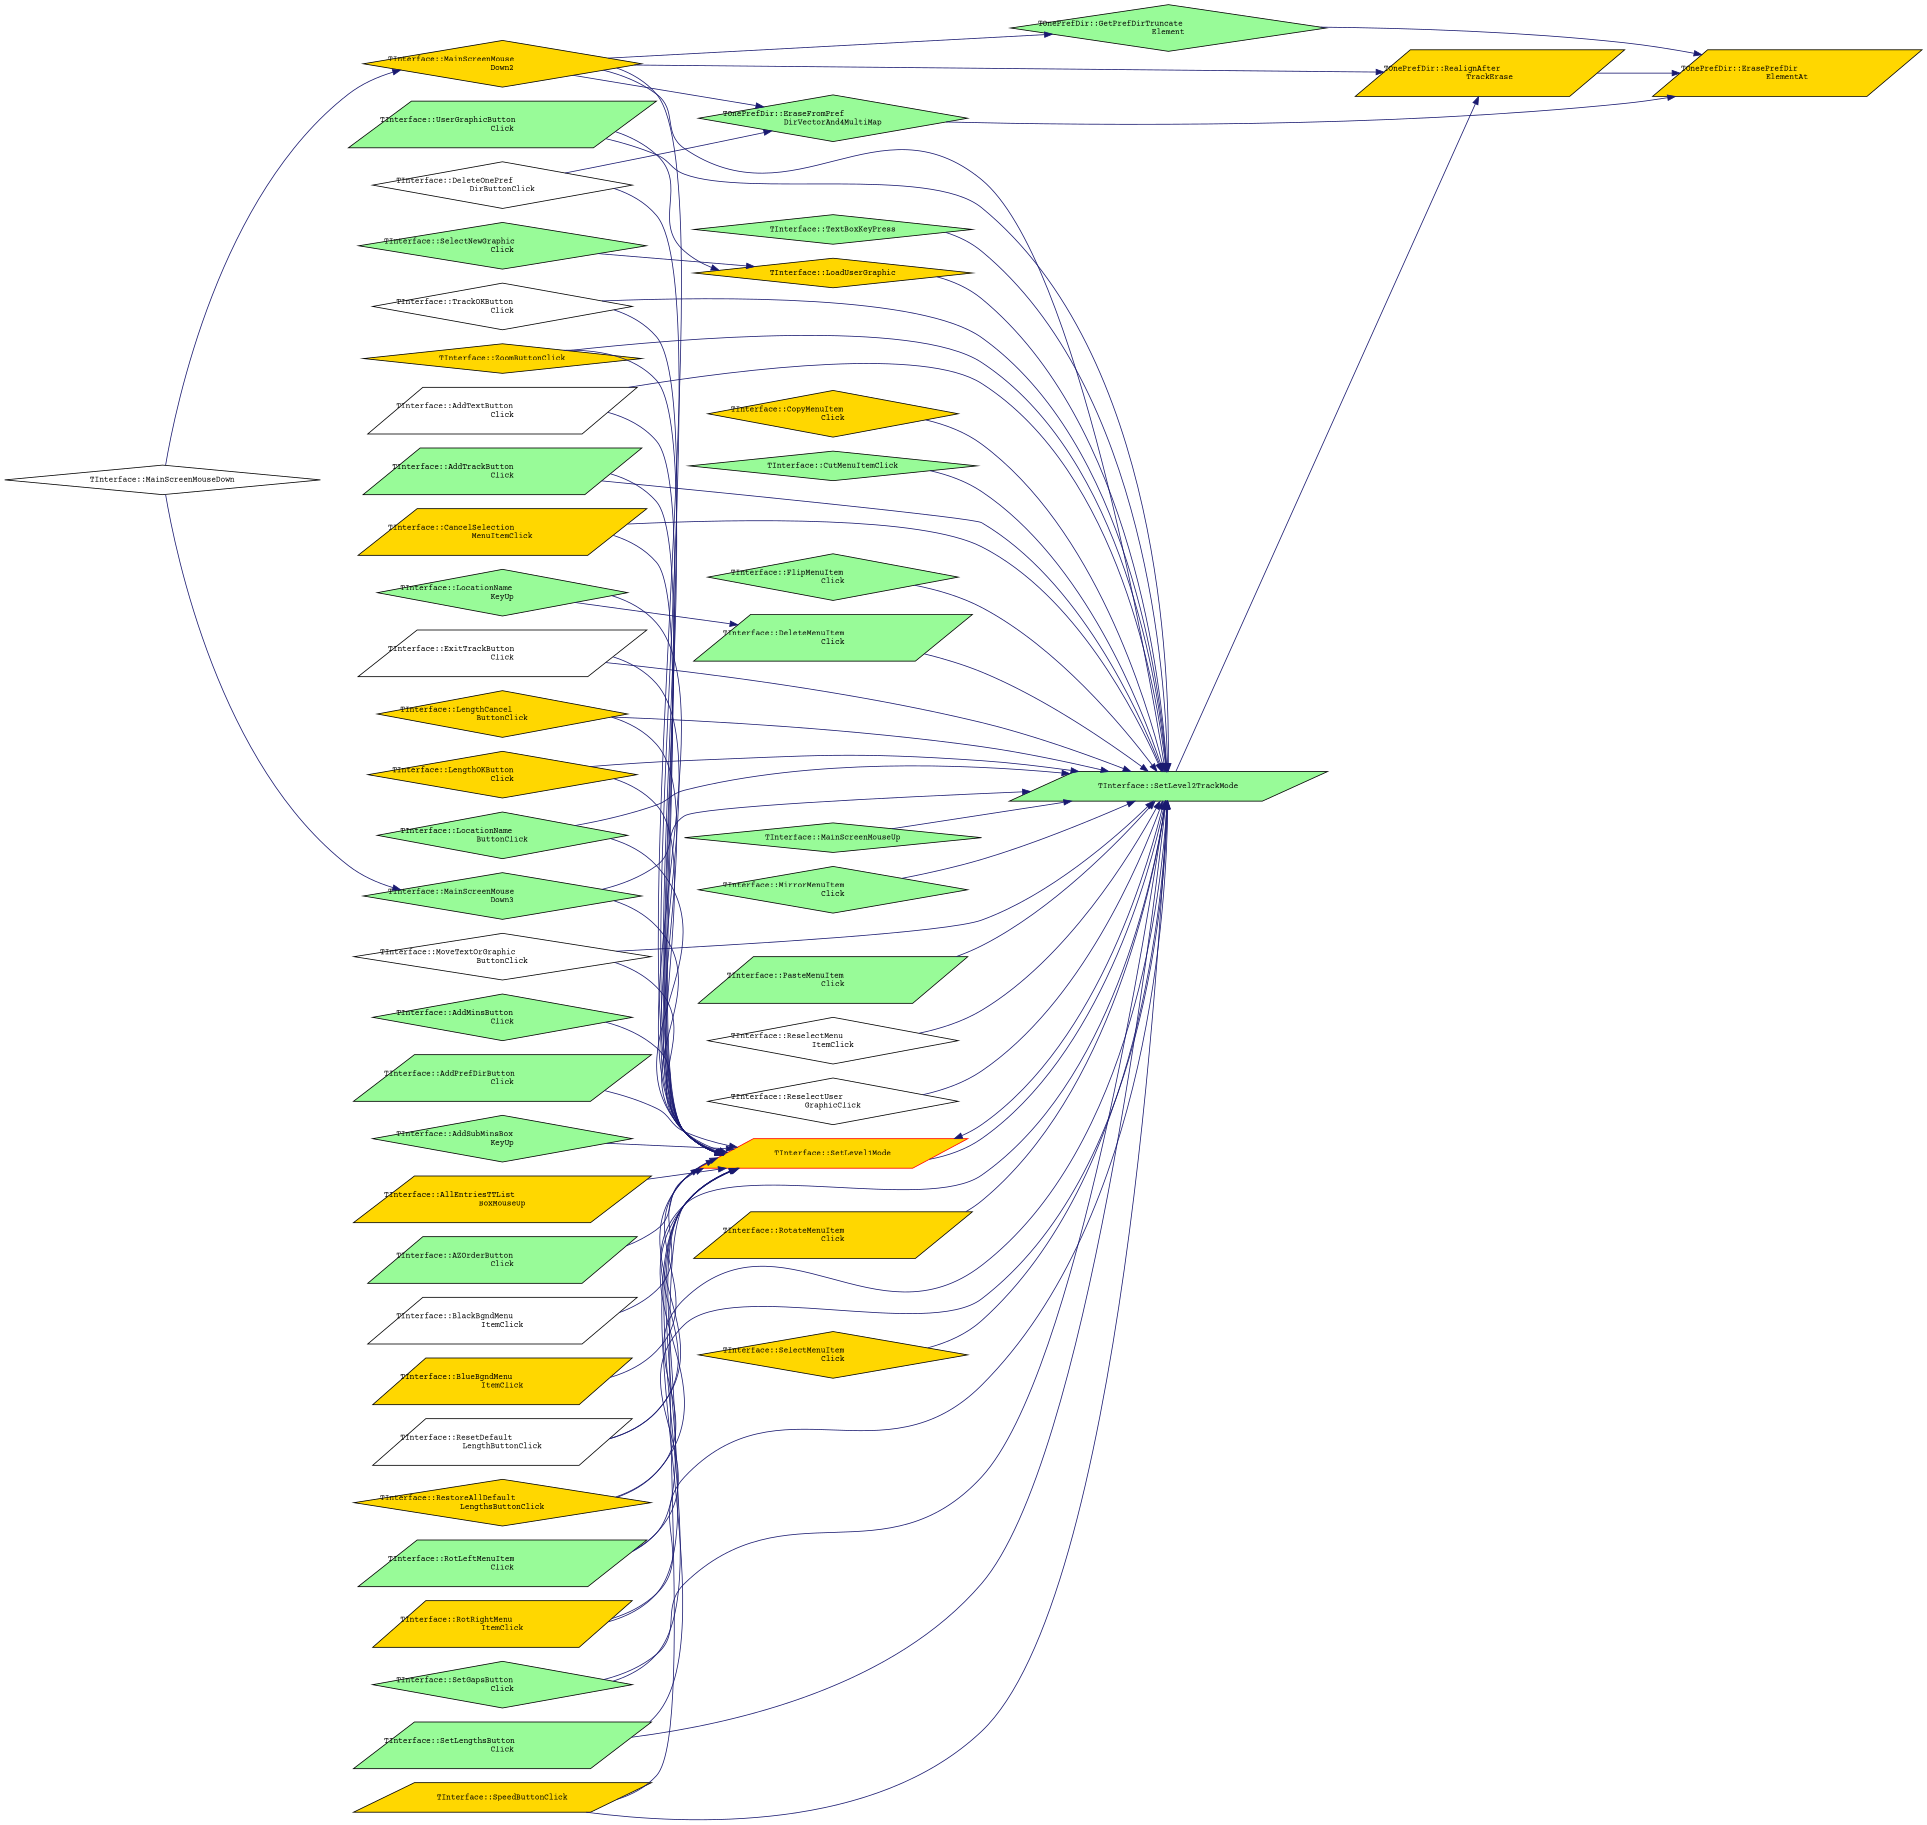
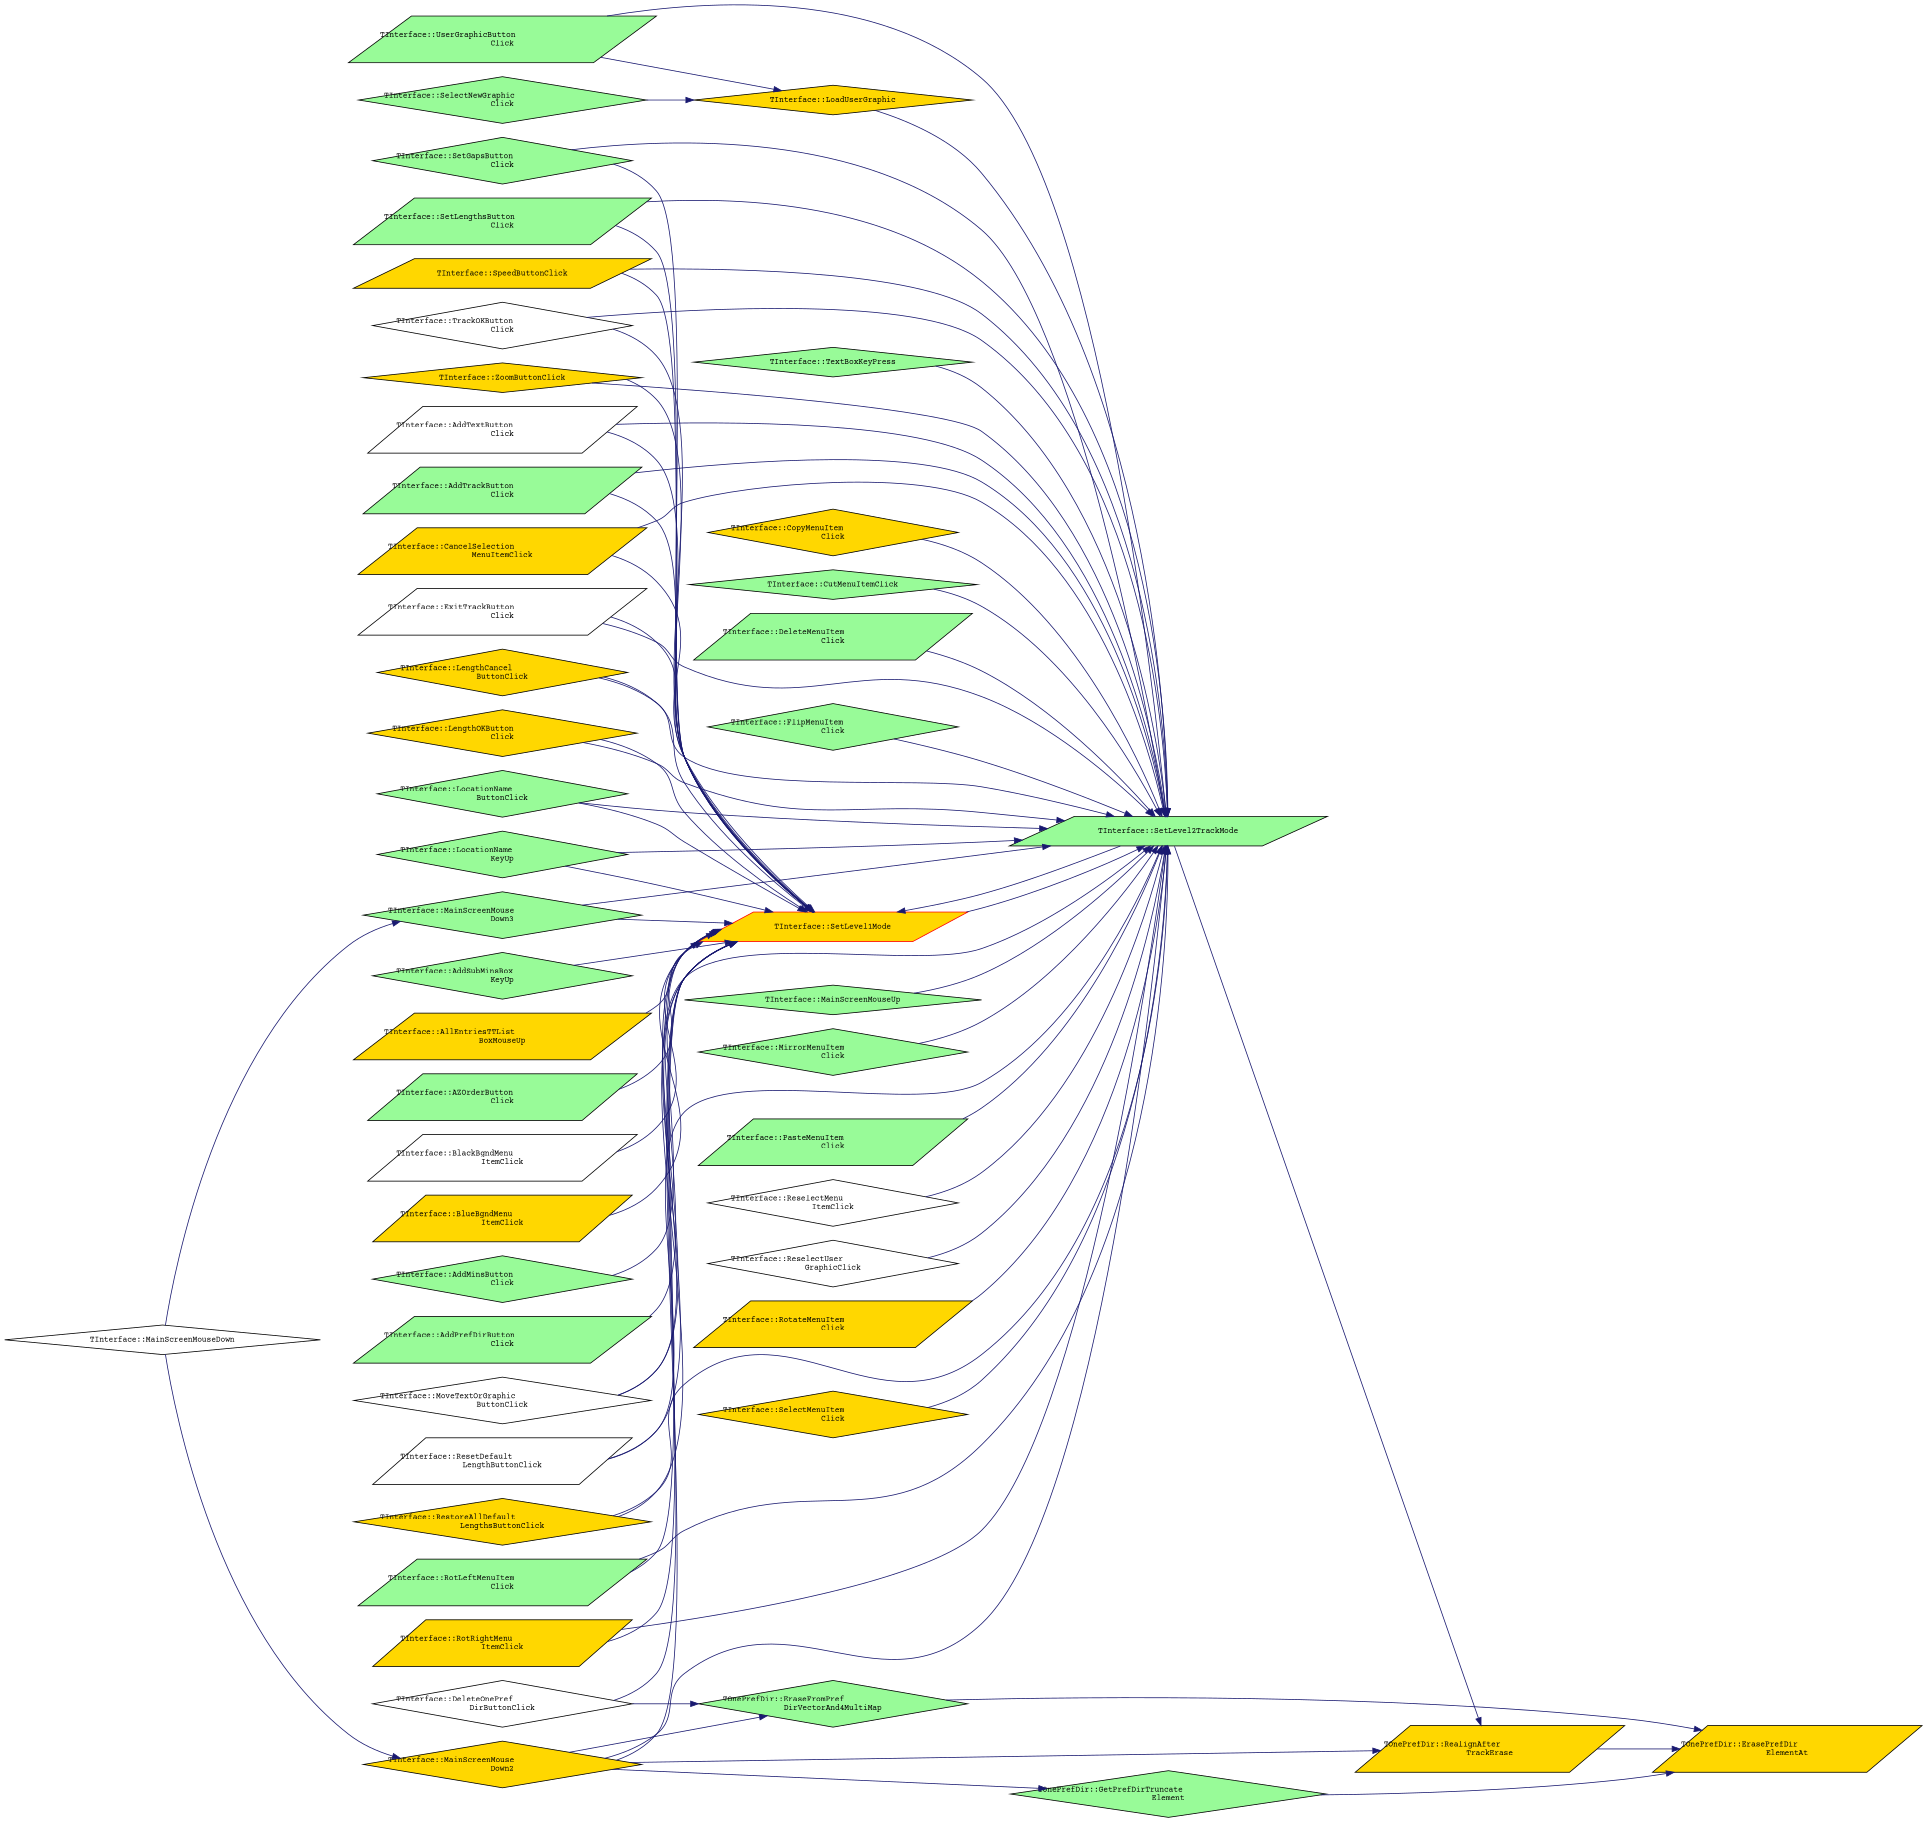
edge "TInterface::LocationName KeyUp" -> "TInterface::DeleteMenuItem Click": now "TInterface::LocationName KeyUp" -> "TInterface::SetLevel2TrackMode"
